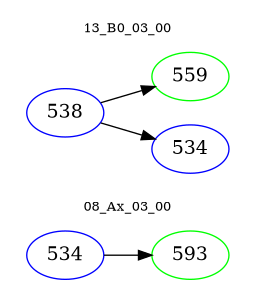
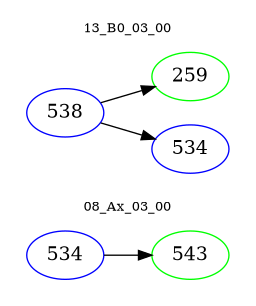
node "559": label "559" -> "259"
node "593": label "593" -> "543"
